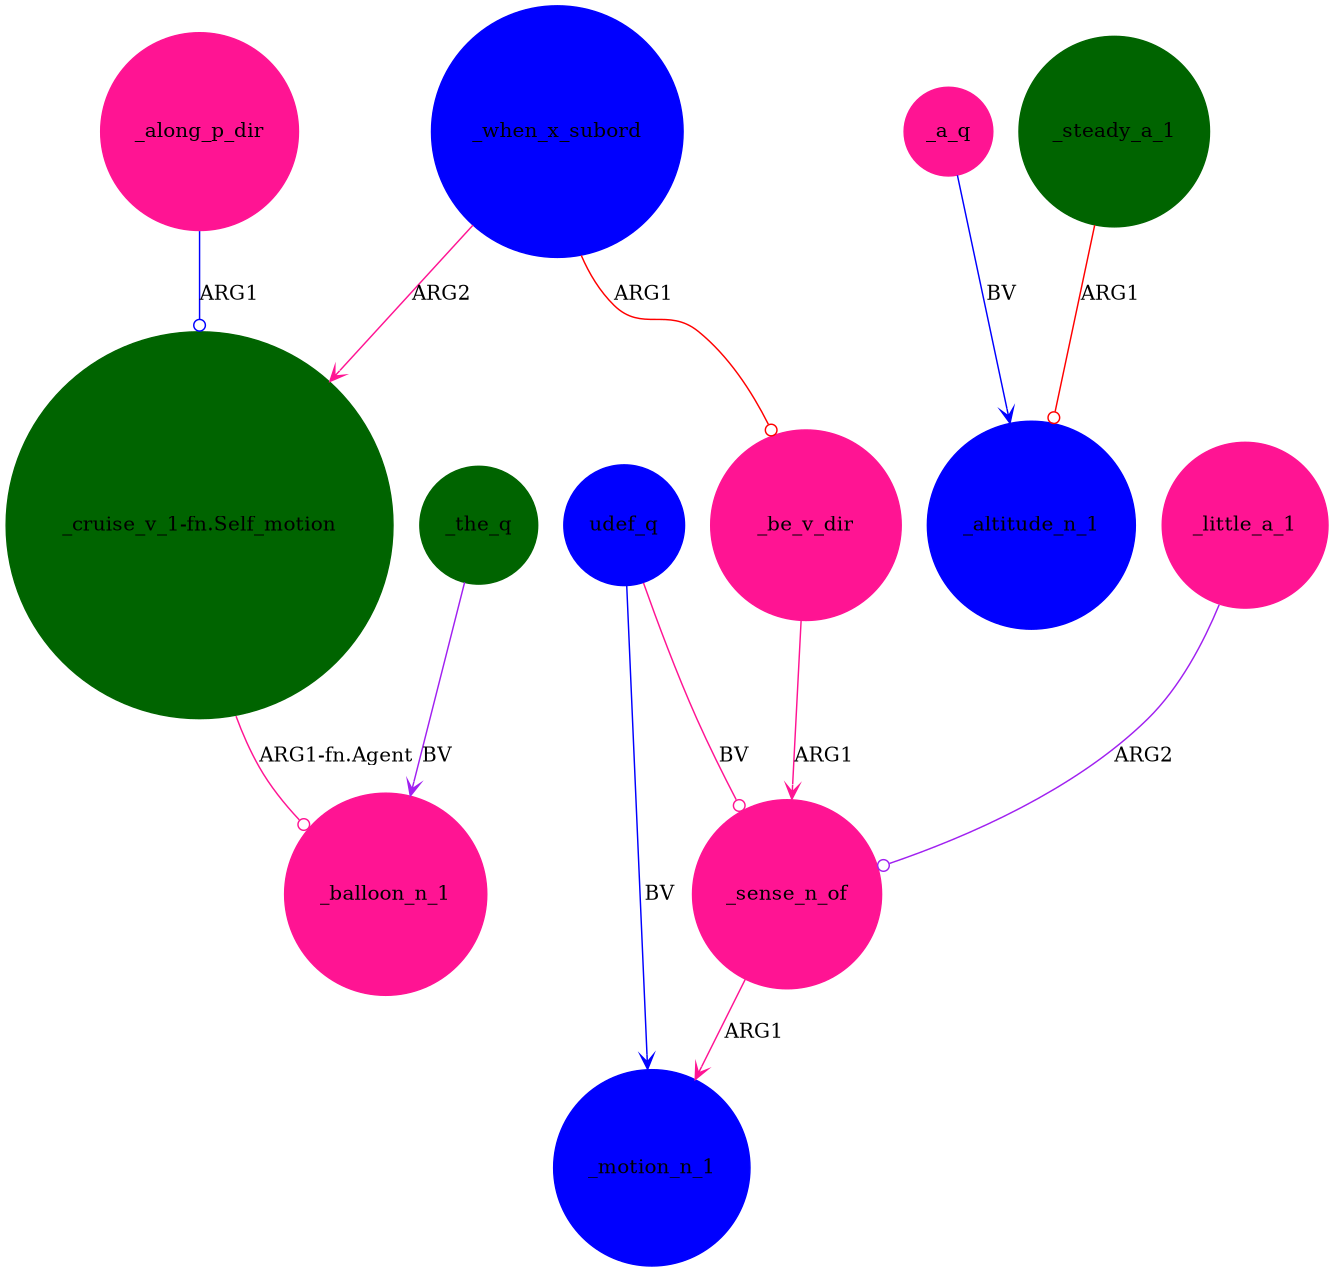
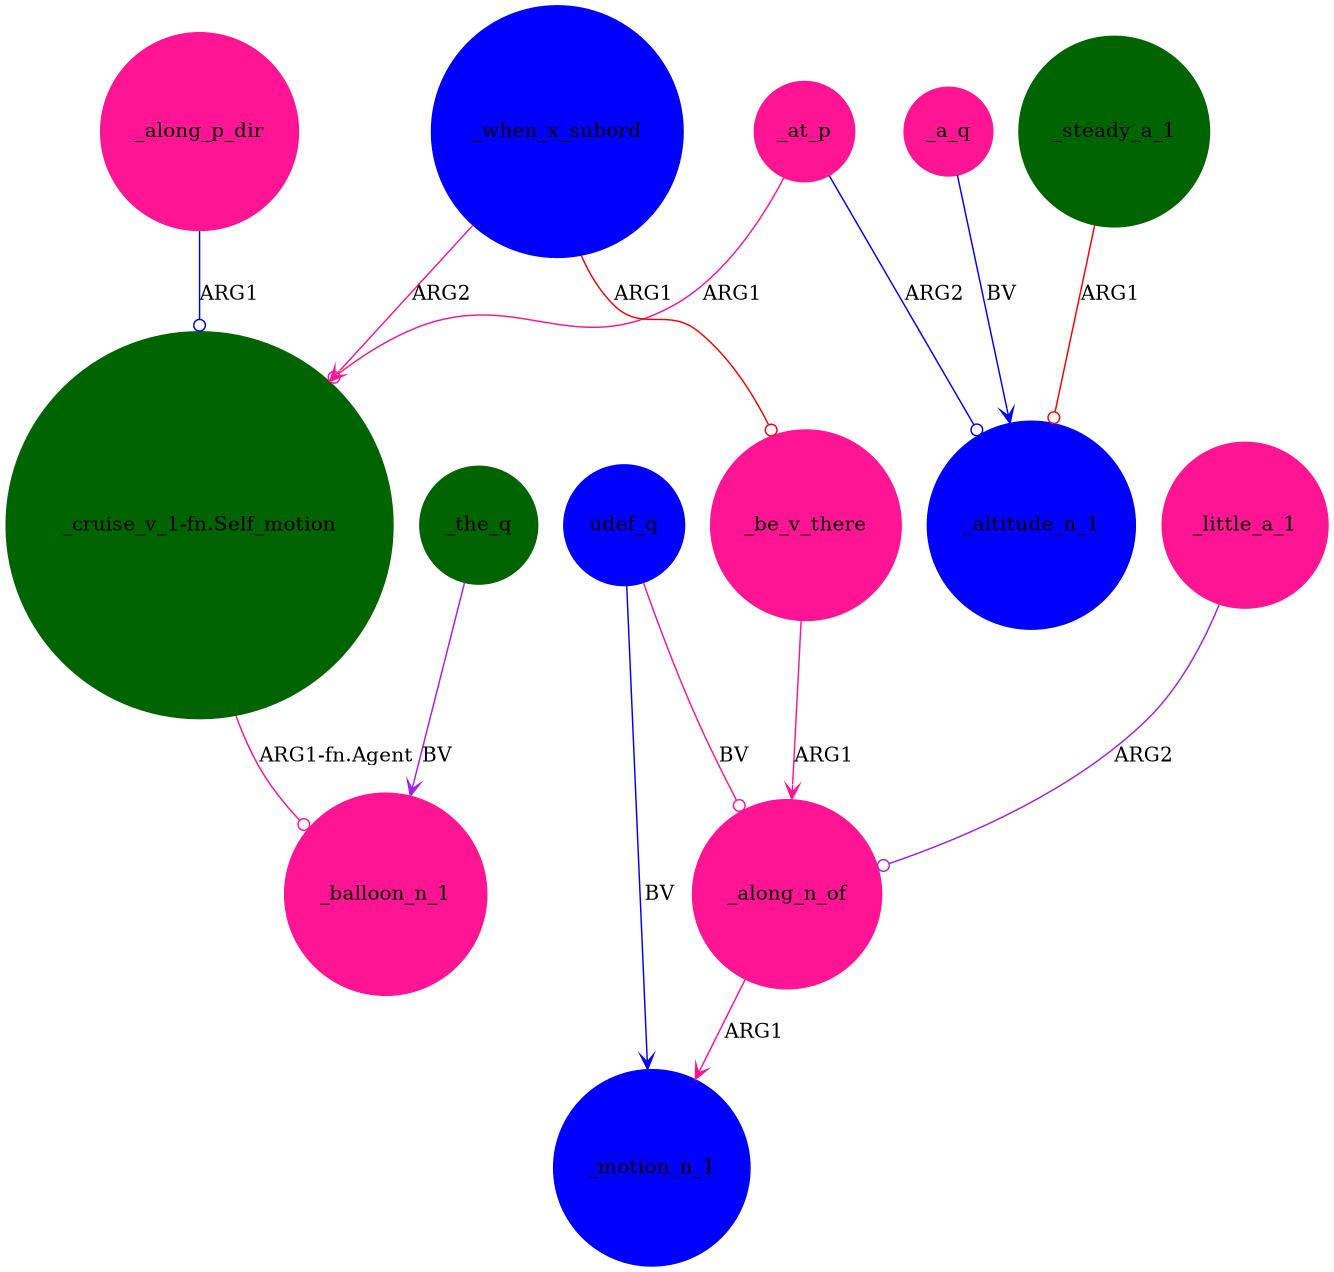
node "_at_p": added
node "_be_v_dir": label "_be_v_dir" -> "_be_v_there"
node "_sense_n_of": label "_sense_n_of" -> "_along_n_of"
